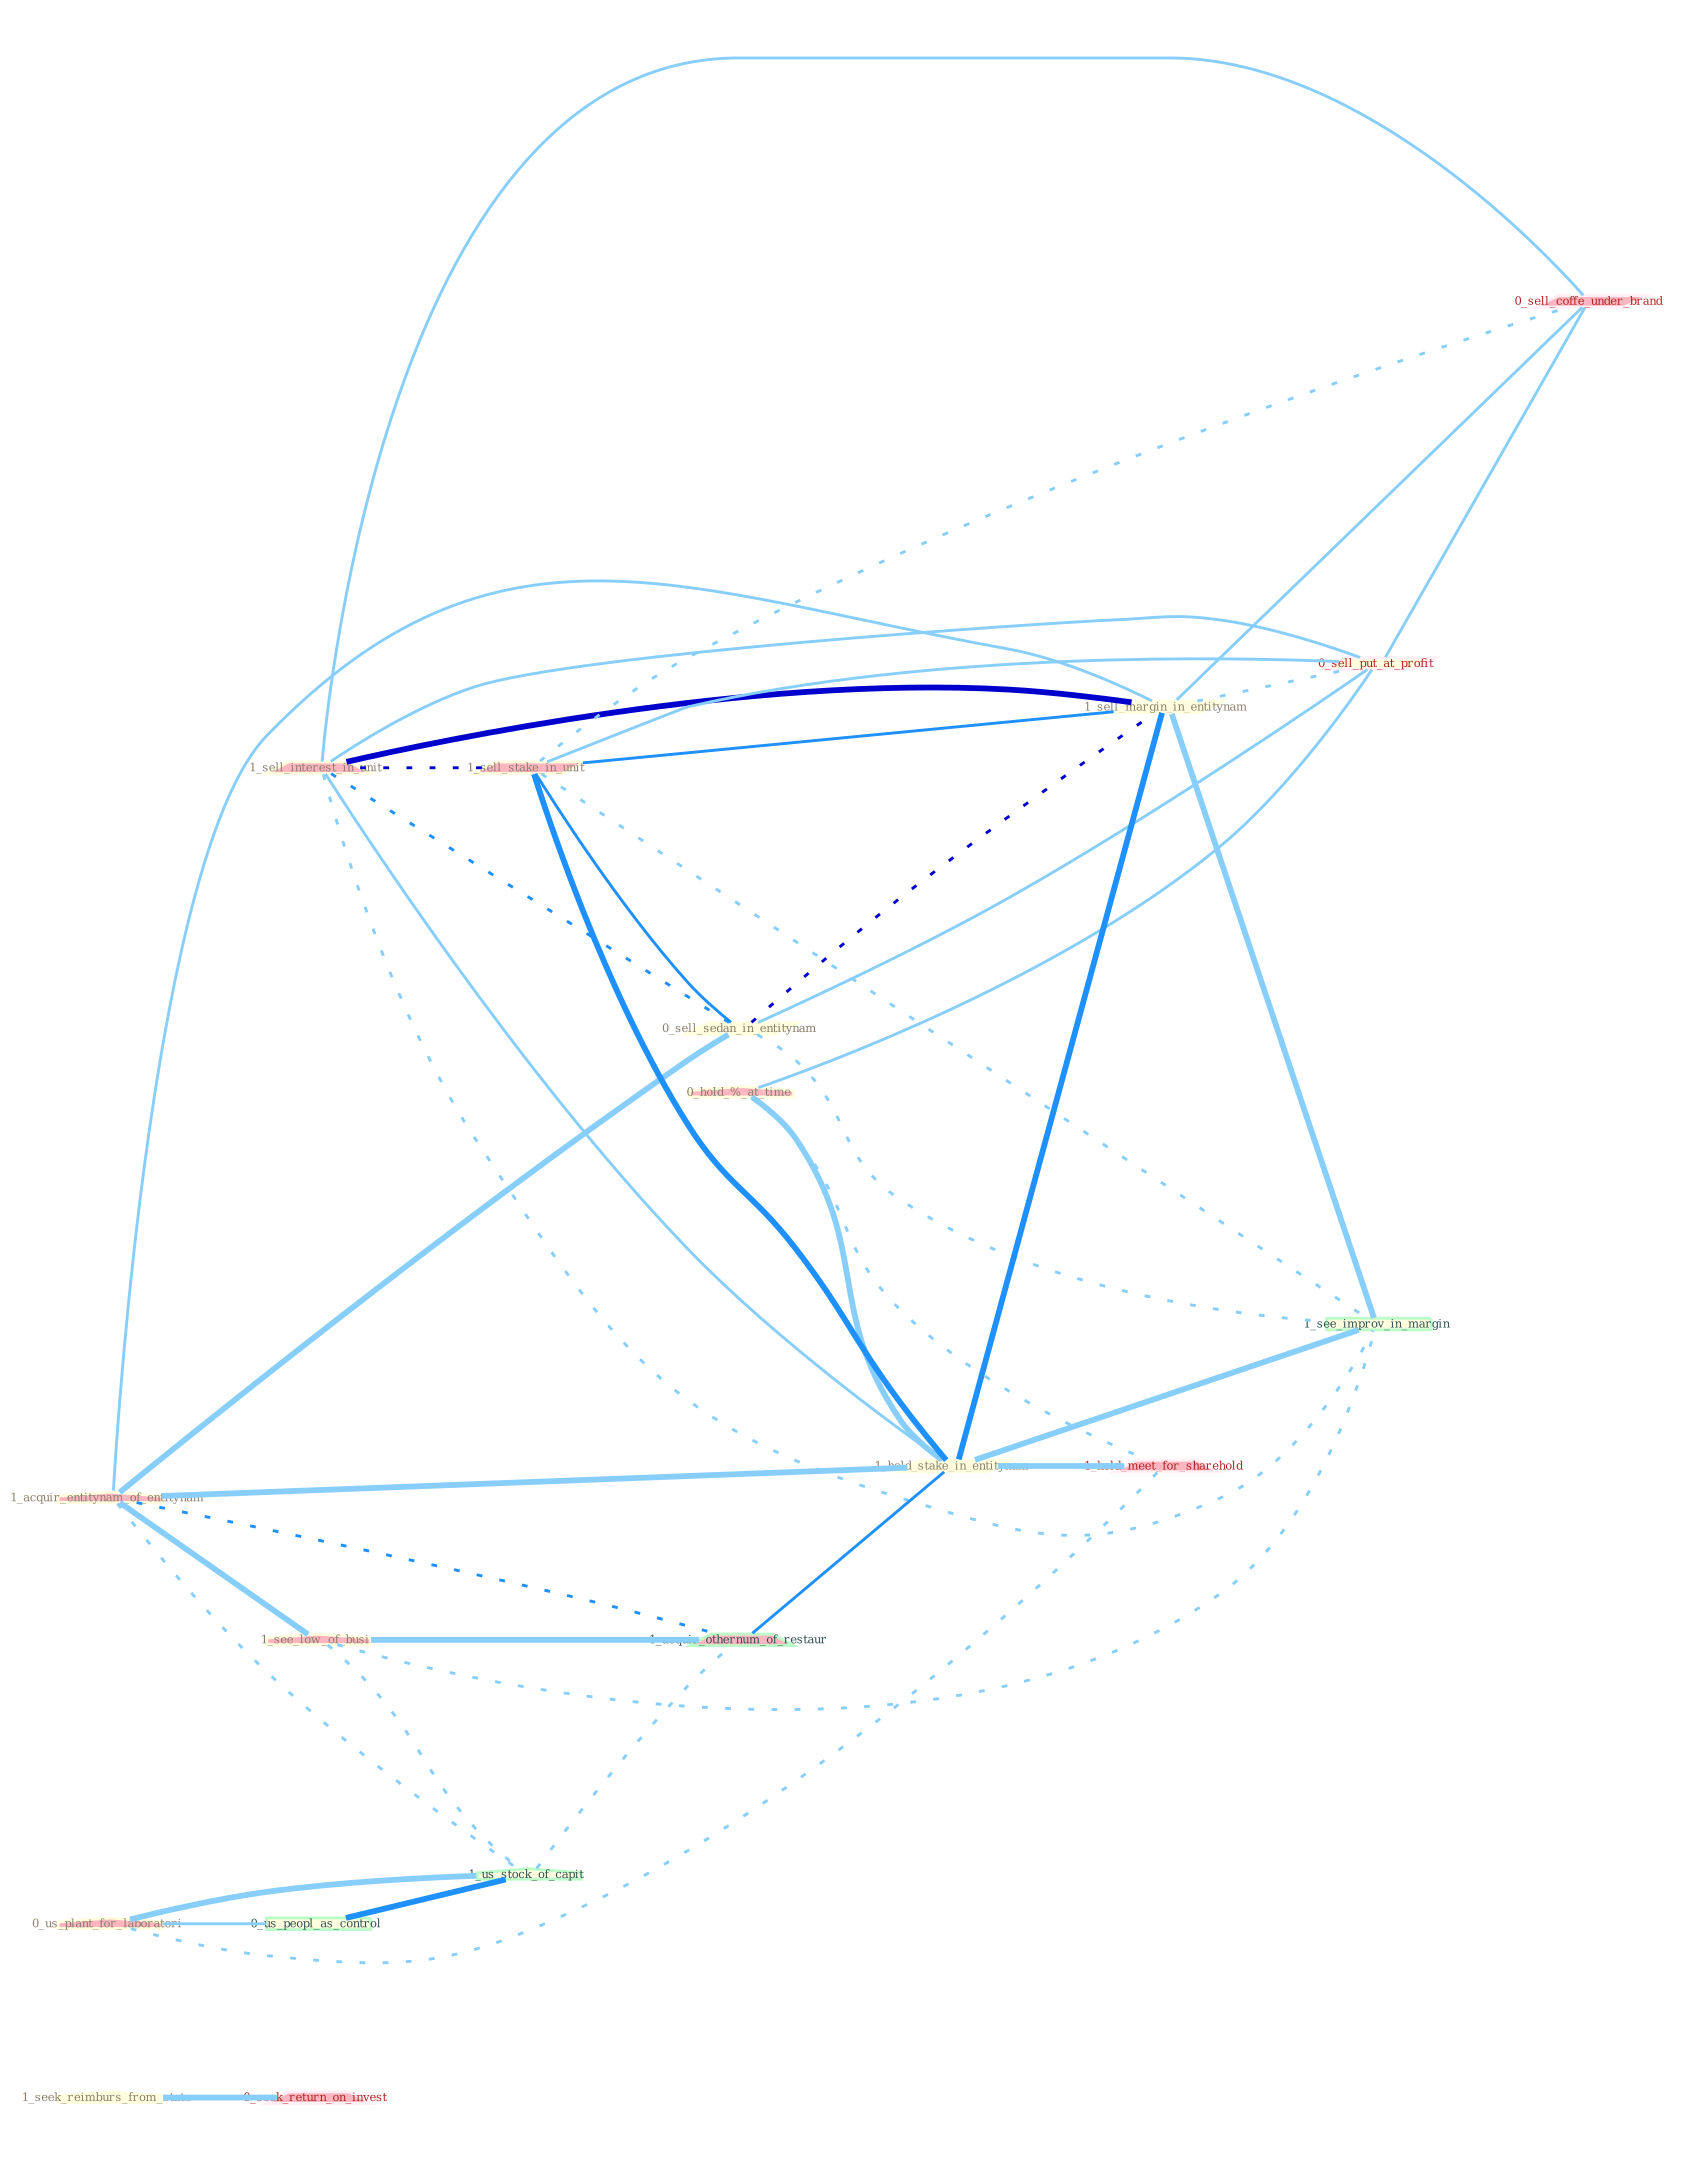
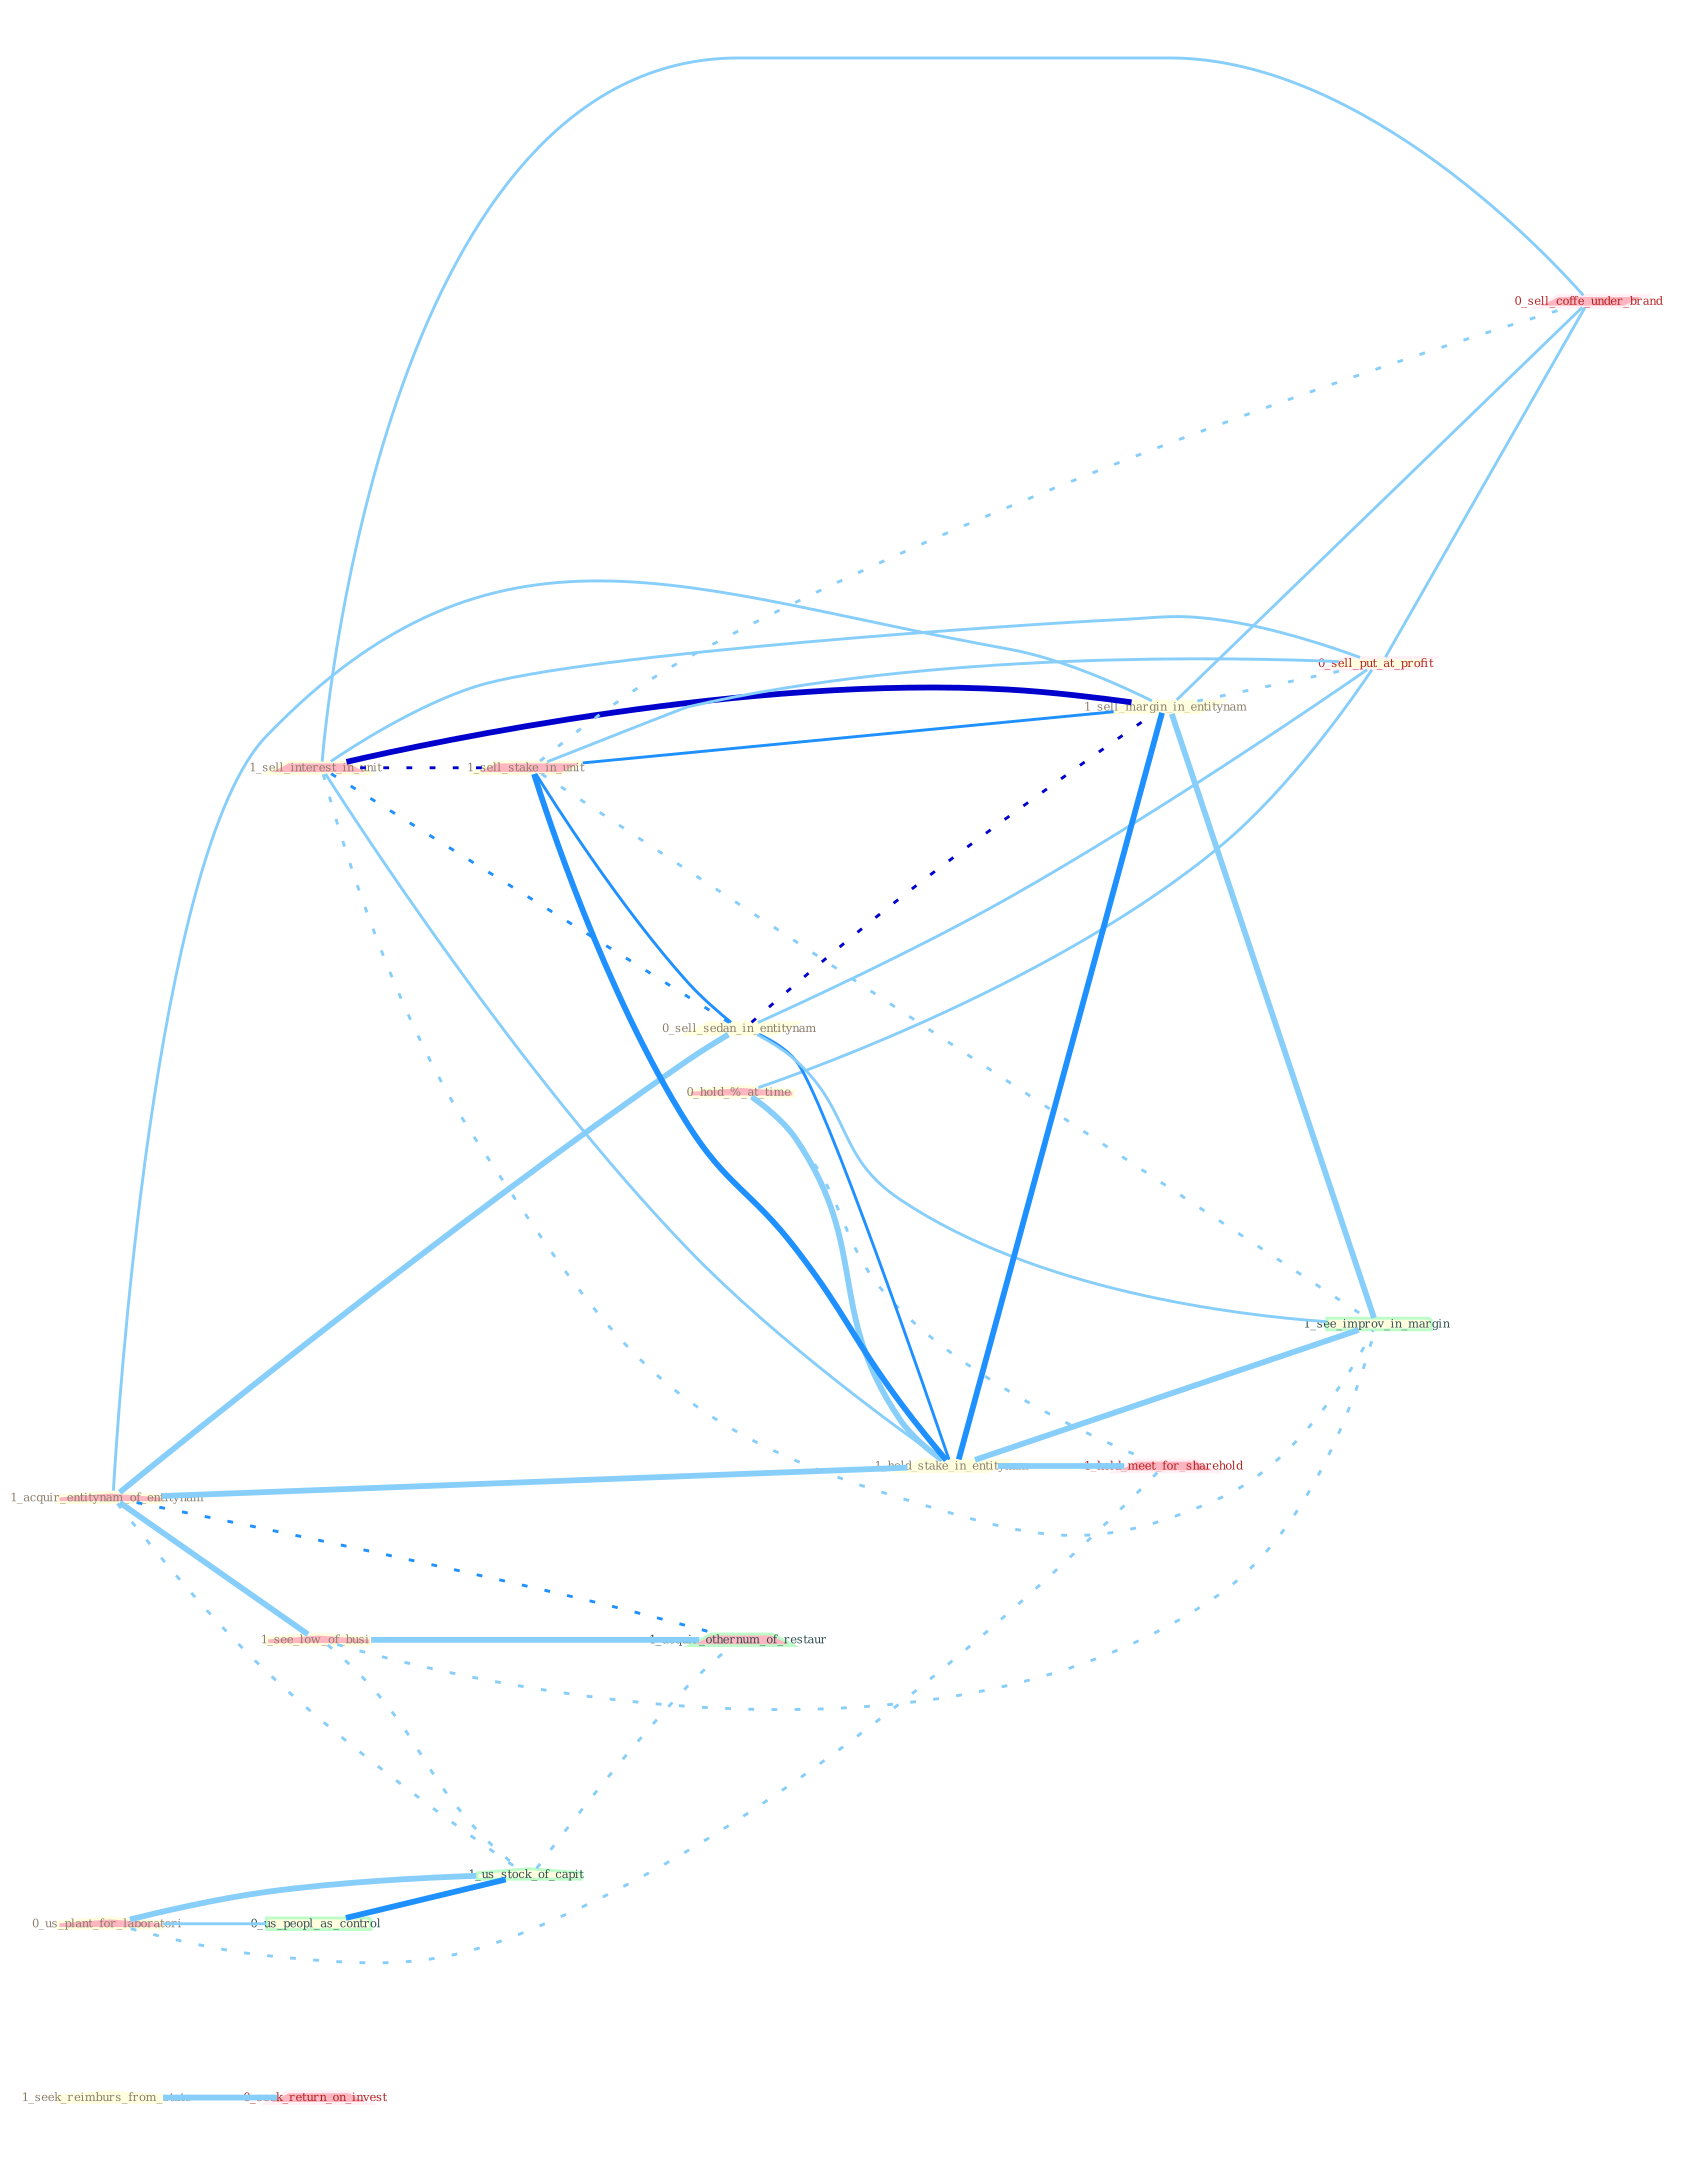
edge "0_sell_sedan_in_entitynam" -- "1_see_improv_in_margin": style dotted -> solid
edge "1_hold_stake_in_entitynam" -- "1_acquir_othernum_of_restaur": now "1_hold_stake_in_entitynam" -- "0_sell_sedan_in_entitynam"
